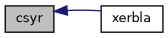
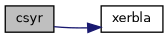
edge "xerbla" -> "csyr": reversed
